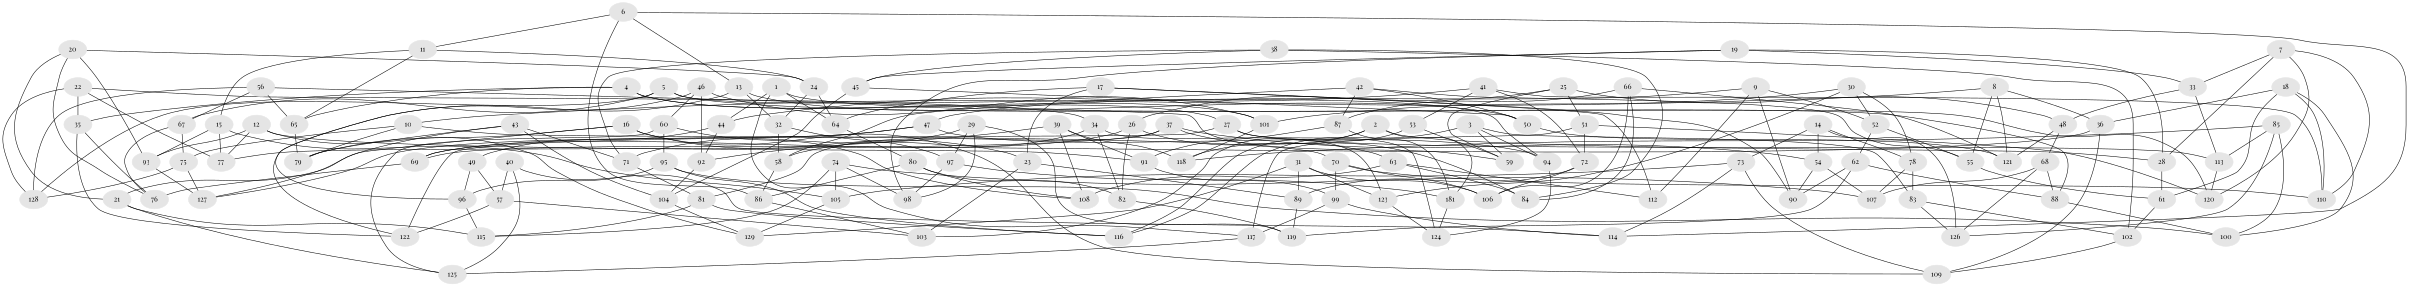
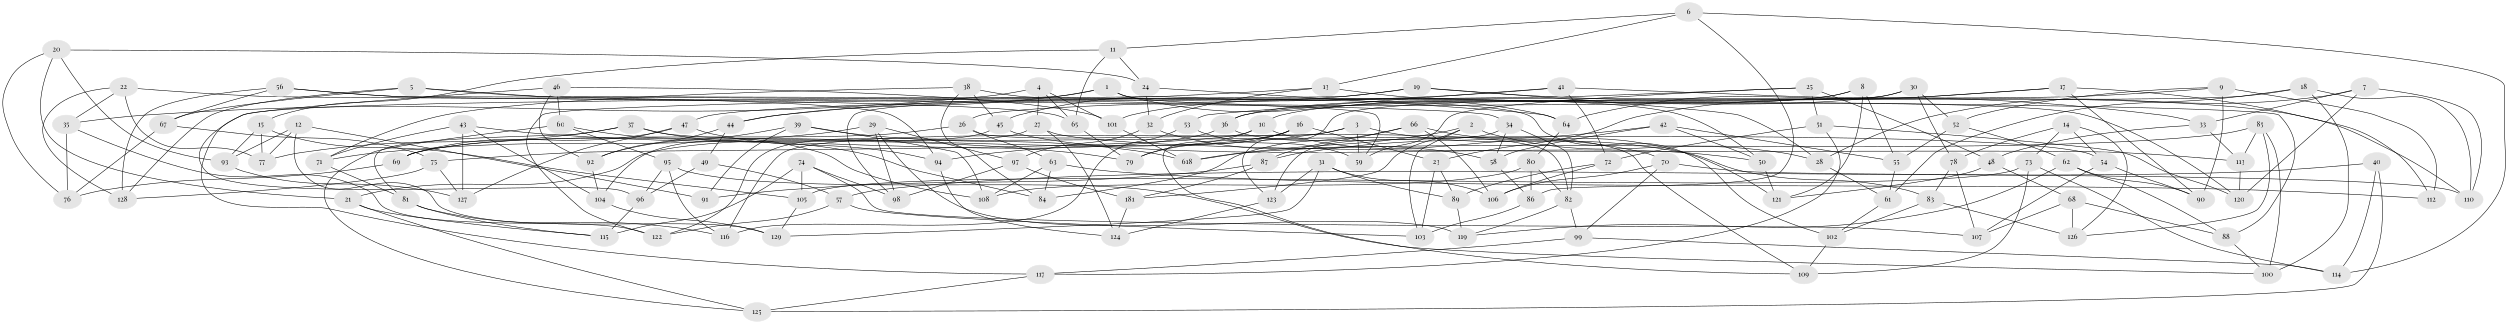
node "118": label "118" -> "618"
edge "91" -- "99": now "82" -- "99"
